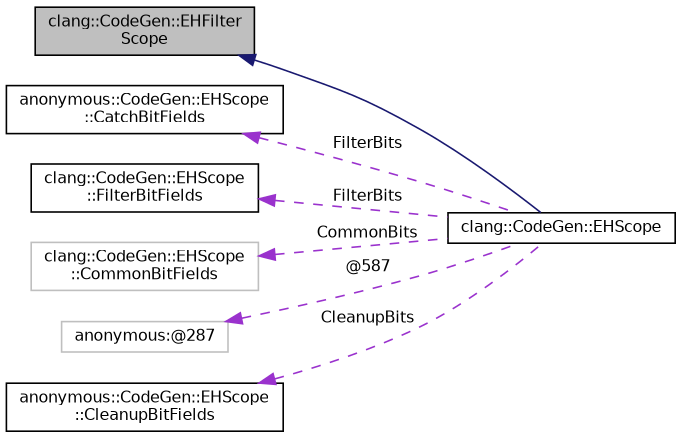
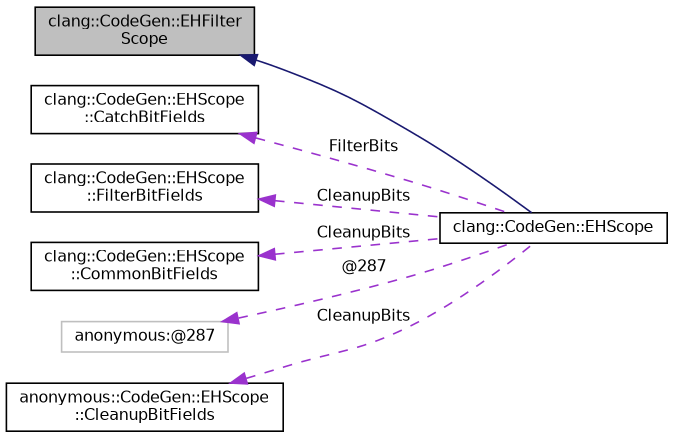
node "anonymous::CodeGen::EHScope ::CatchBitFields": label "anonymous::CodeGen::EHScope ::CatchBitFields" -> "clang::CodeGen::EHScope ::CatchBitFields"
edge "clang::CodeGen::EHScope" -> "clang::CodeGen::EHScope ::FilterBitFields": label " FilterBits" -> " CleanupBits"
edge "clang::CodeGen::EHScope" -> "clang::CodeGen::EHScope ::CommonBitFields": label " CommonBits" -> " CleanupBits"
node "clang::CodeGen::EHScope ::CommonBitFields": color grey75 -> black
edge "clang::CodeGen::EHScope" -> "anonymous:@287": label " @587" -> " @287"
